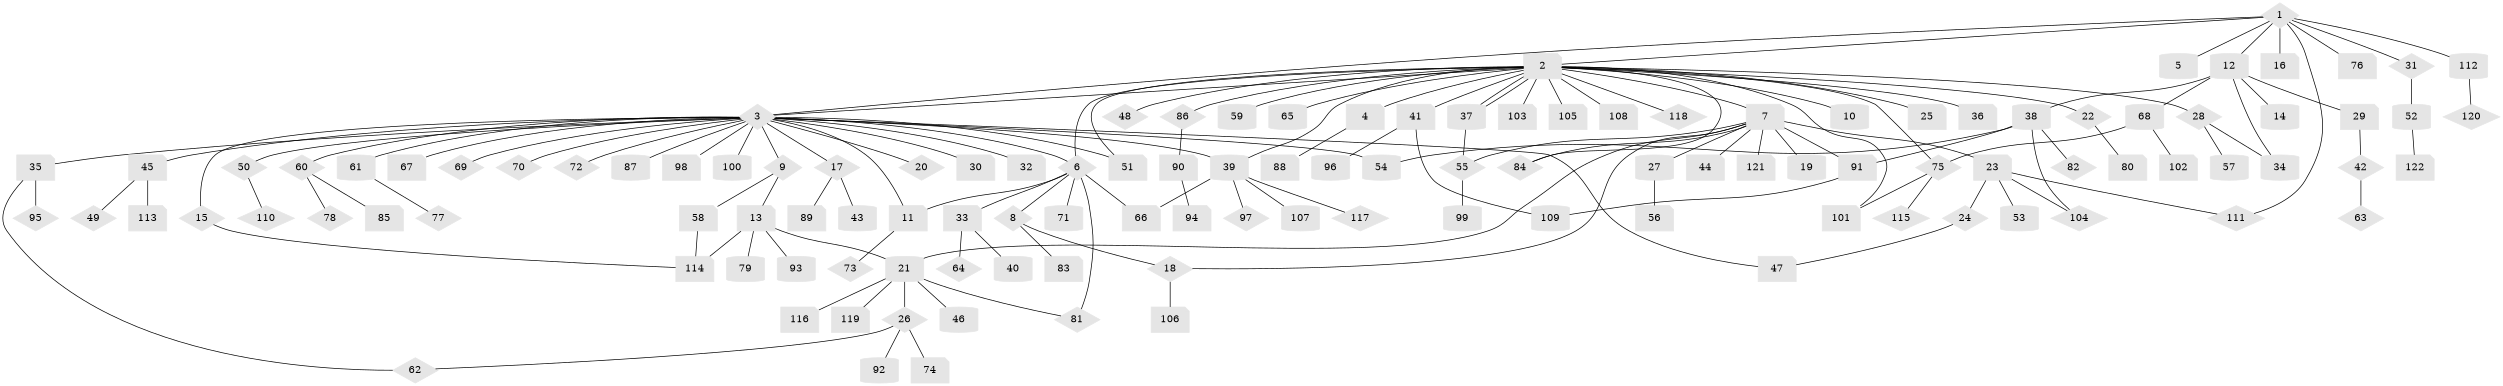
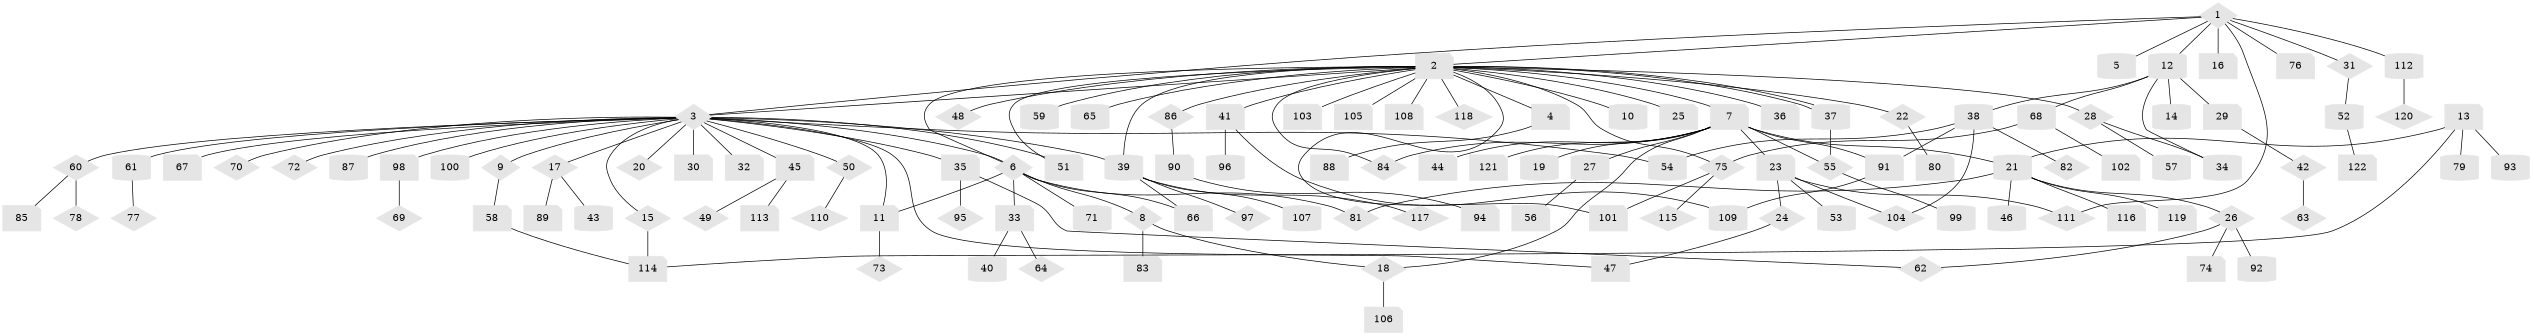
edge "3" -- "69": now "98" -- "69"
edge "9" -- "13": removed
